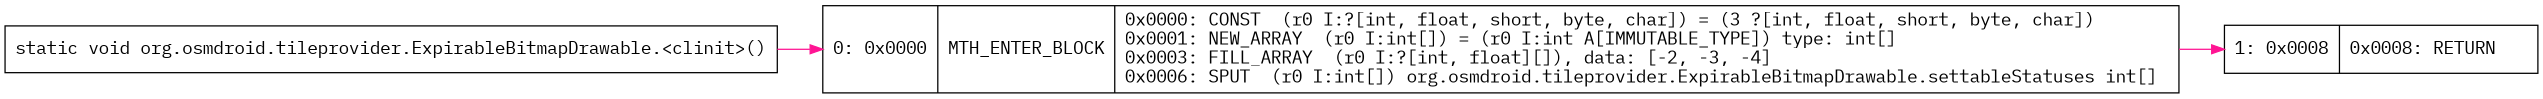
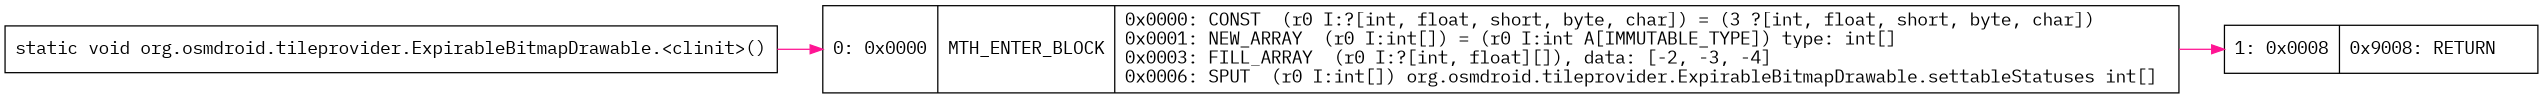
node "1: 0x0008": text "0x0008: RETURN" -> "0x9008: RETURN"
